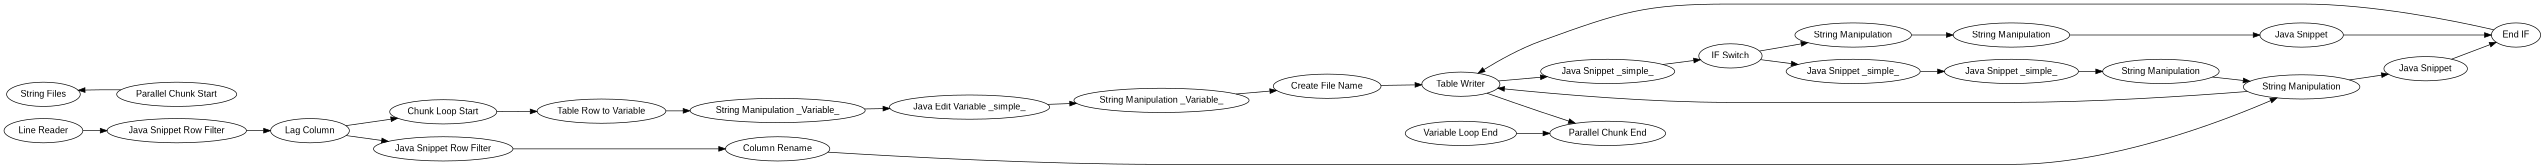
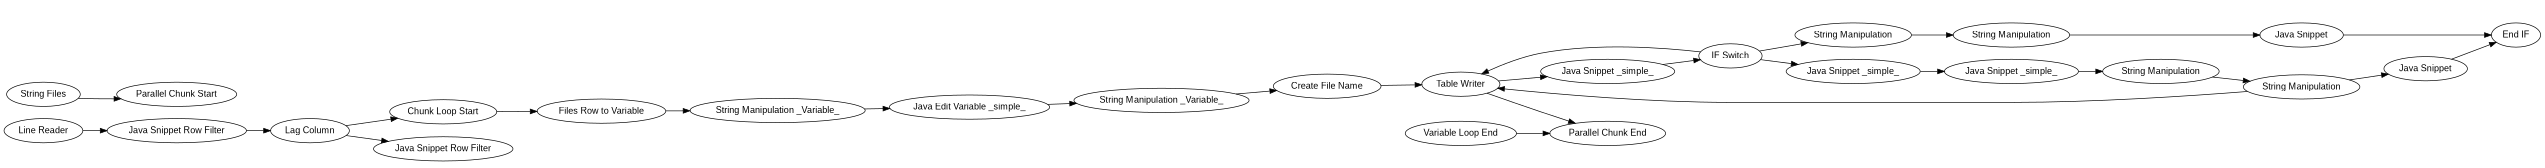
edge "End IF" -> "Table Writer": now "IF Switch" -> "Table Writer"
edge "Parallel Chunk Start" -> "String Files": reversed
node "Table Row to Variable": label "Table Row to Variable" -> "Files Row to Variable"
node "Column Rename": removed
